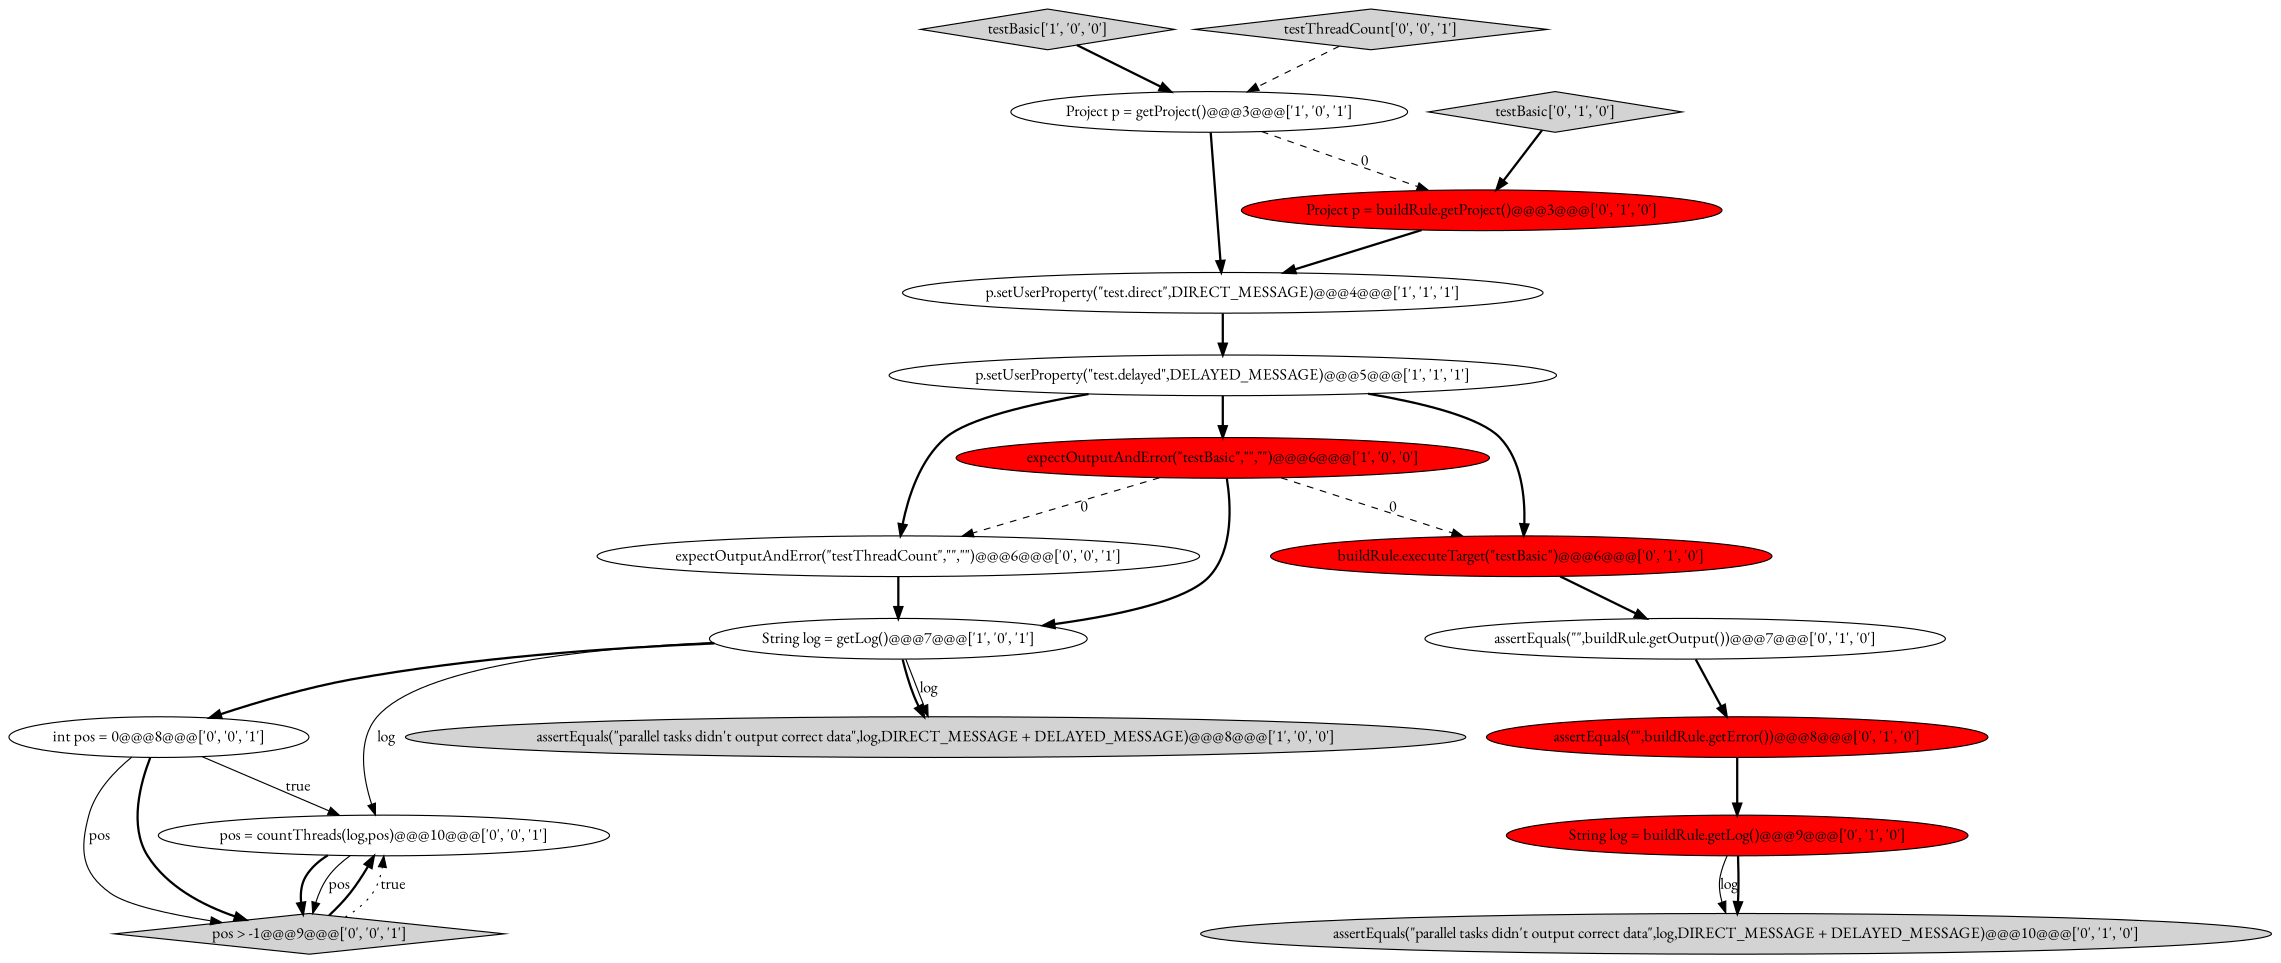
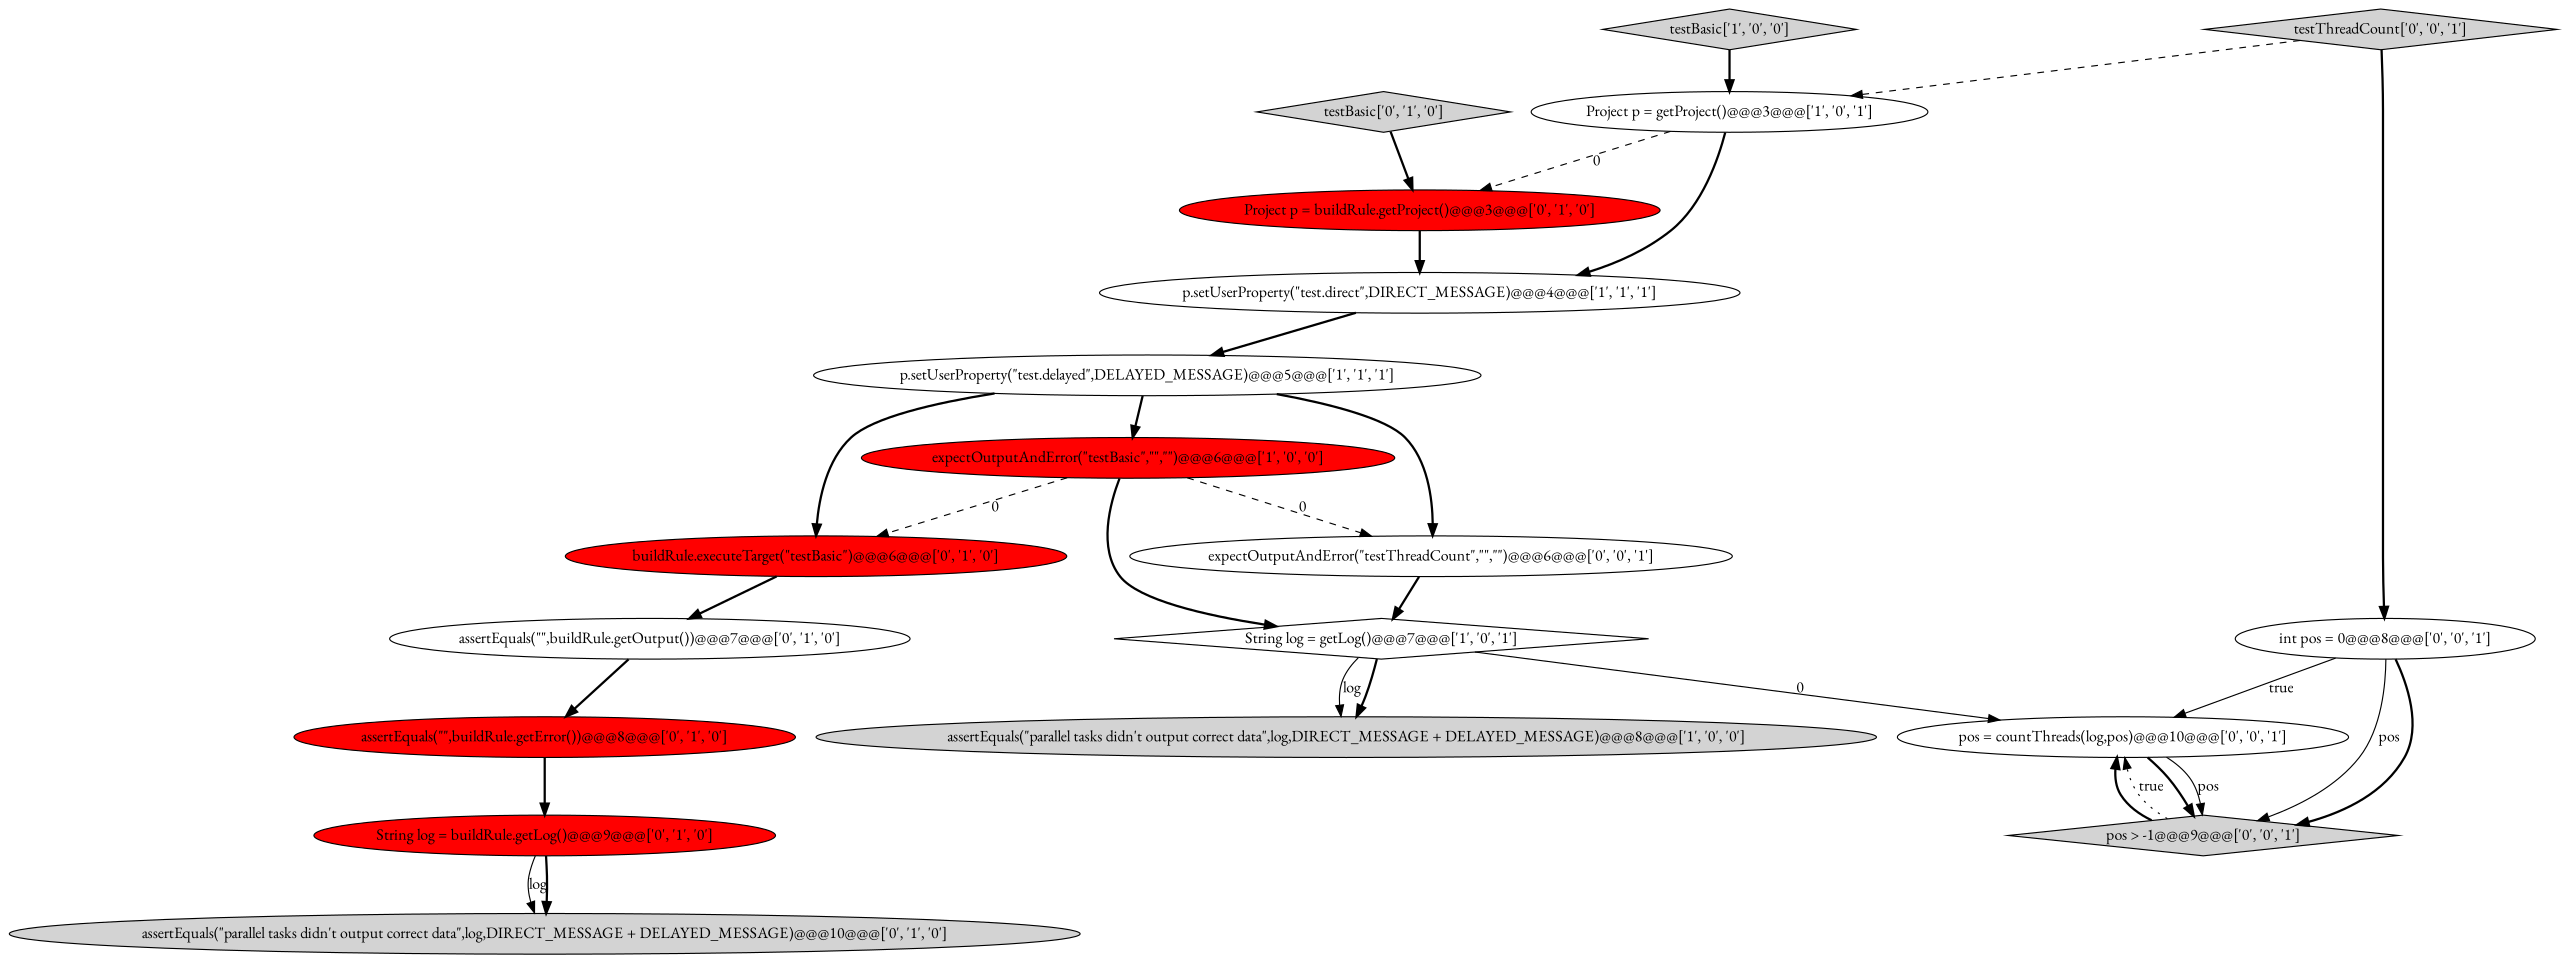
node "String log = getLog()@@@7@@@['1', '0', '1']": shape ellipse -> diamond
edge "String log = getLog()@@@7@@@['1', '0', '1']" -> "int pos = 0@@@8@@@['0', '0', '1']": now "testThreadCount['0', '0', '1']" -> "int pos = 0@@@8@@@['0', '0', '1']"
edge "String log = getLog()@@@7@@@['1', '0', '1']" -> "pos = countThreads(log,pos)@@@10@@@['0', '0', '1']": label "log" -> "0"
